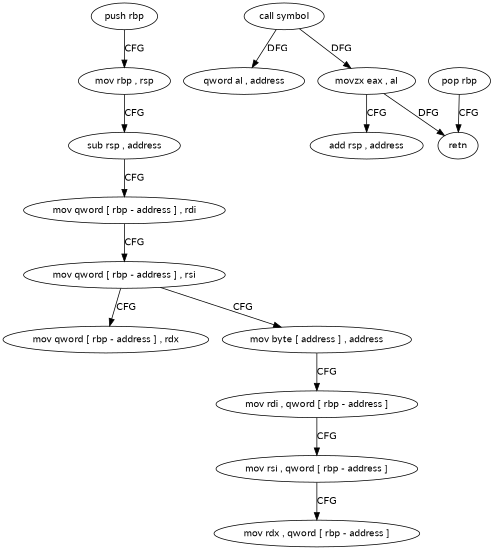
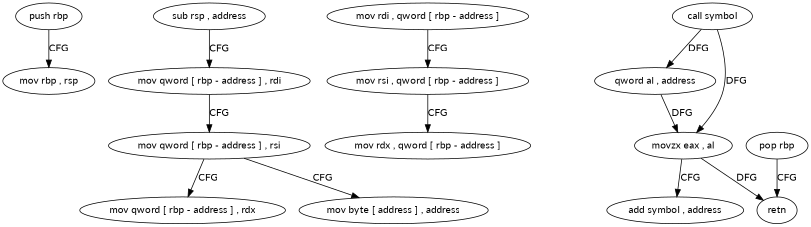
edge "mov rbp , rsp" -> "sub rsp , address": removed, label "CFG"
edge "qword al , address" -> "movzx eax , al": added, label "DFG"
node "add rsp , address": label "add rsp , address" -> "add symbol , address"
edge "mov byte [ address ] , address" -> "mov rdi , qword [ rbp - address ]": removed, label "CFG"
